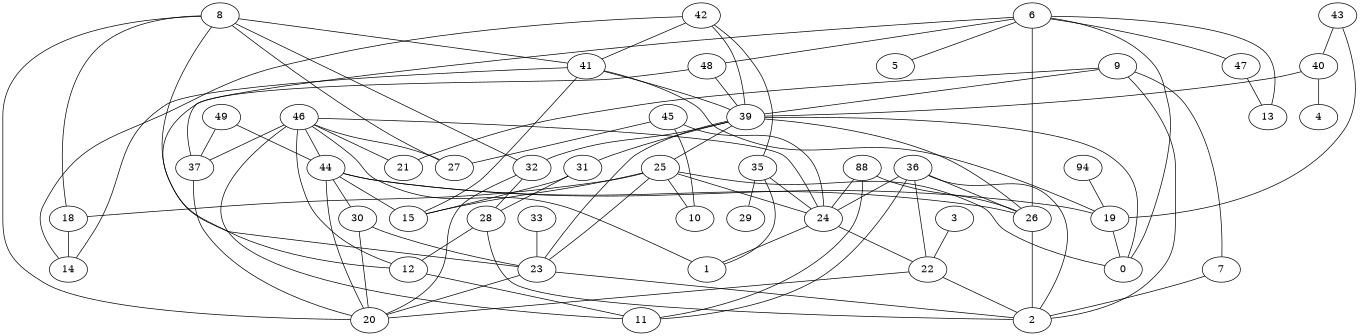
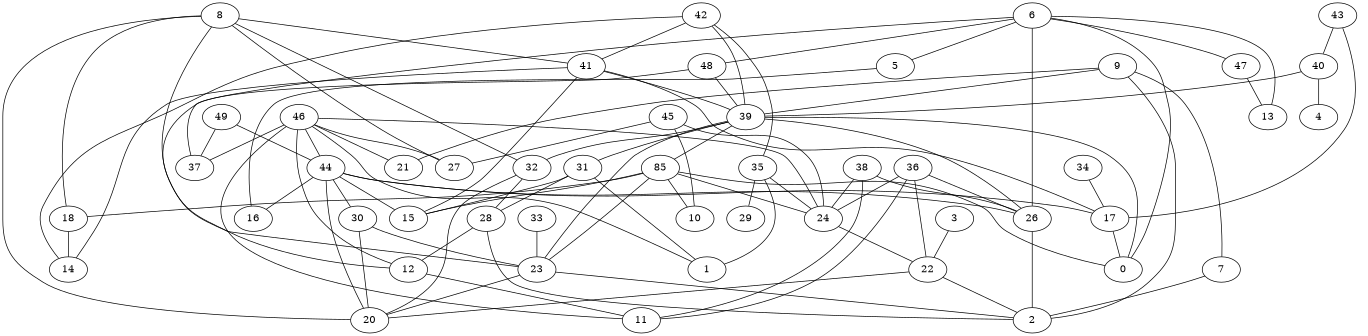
node "25": label "25" -> "85"
node "88": label "88" -> "38"
node "94": label "94" -> "34"
edge "36" -- "2": removed
node "16": added
node "19": label "19" -> "17"
edge "24" -- "1": now "31" -- "1"
edge "37" -- "20": removed
